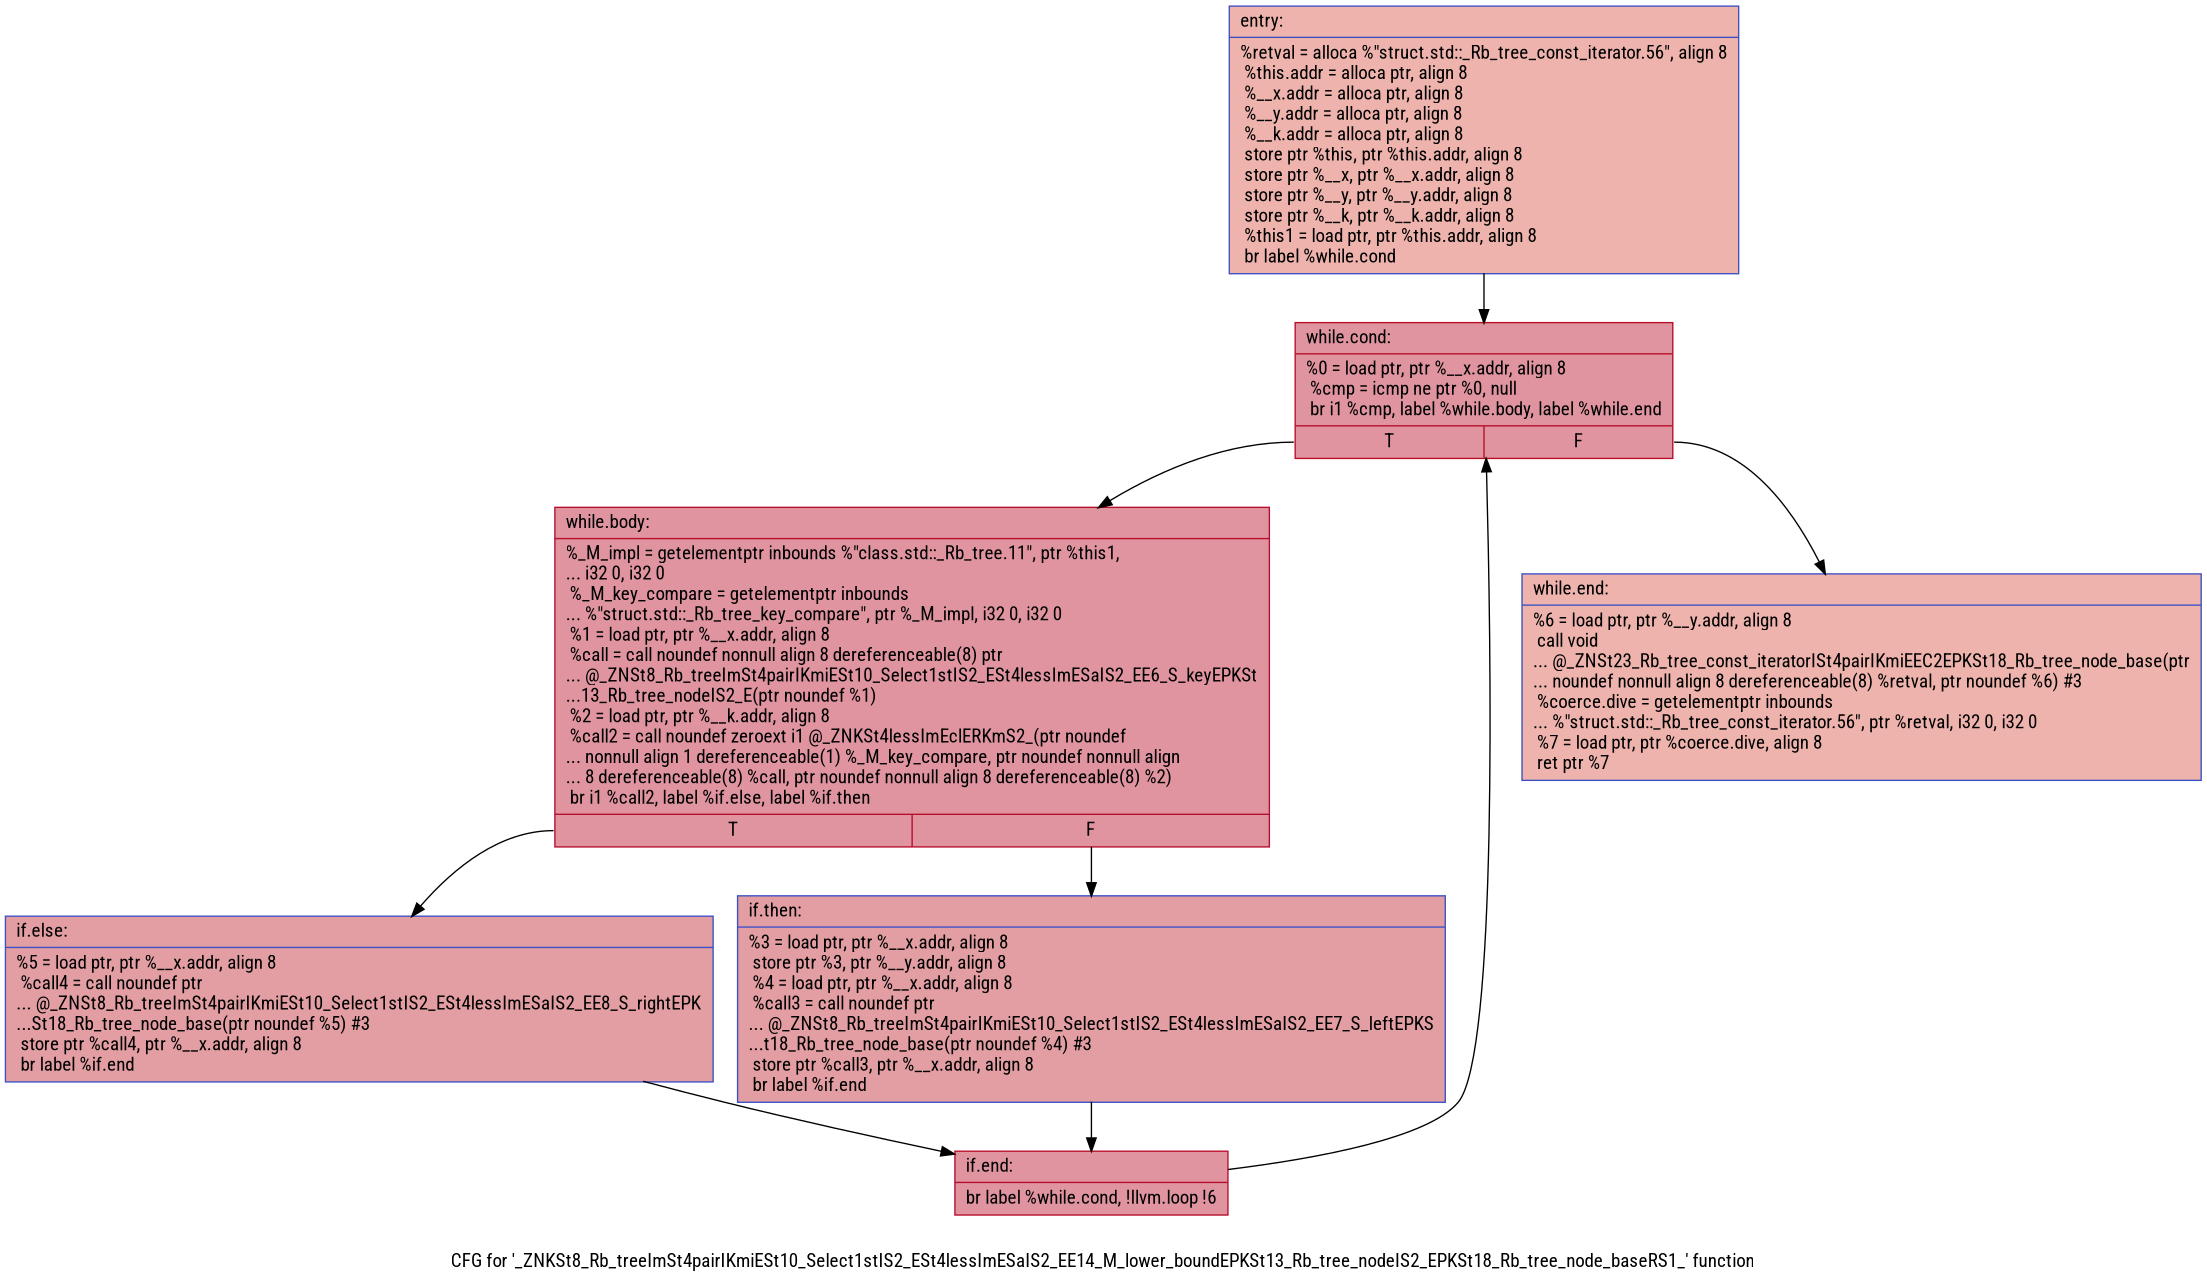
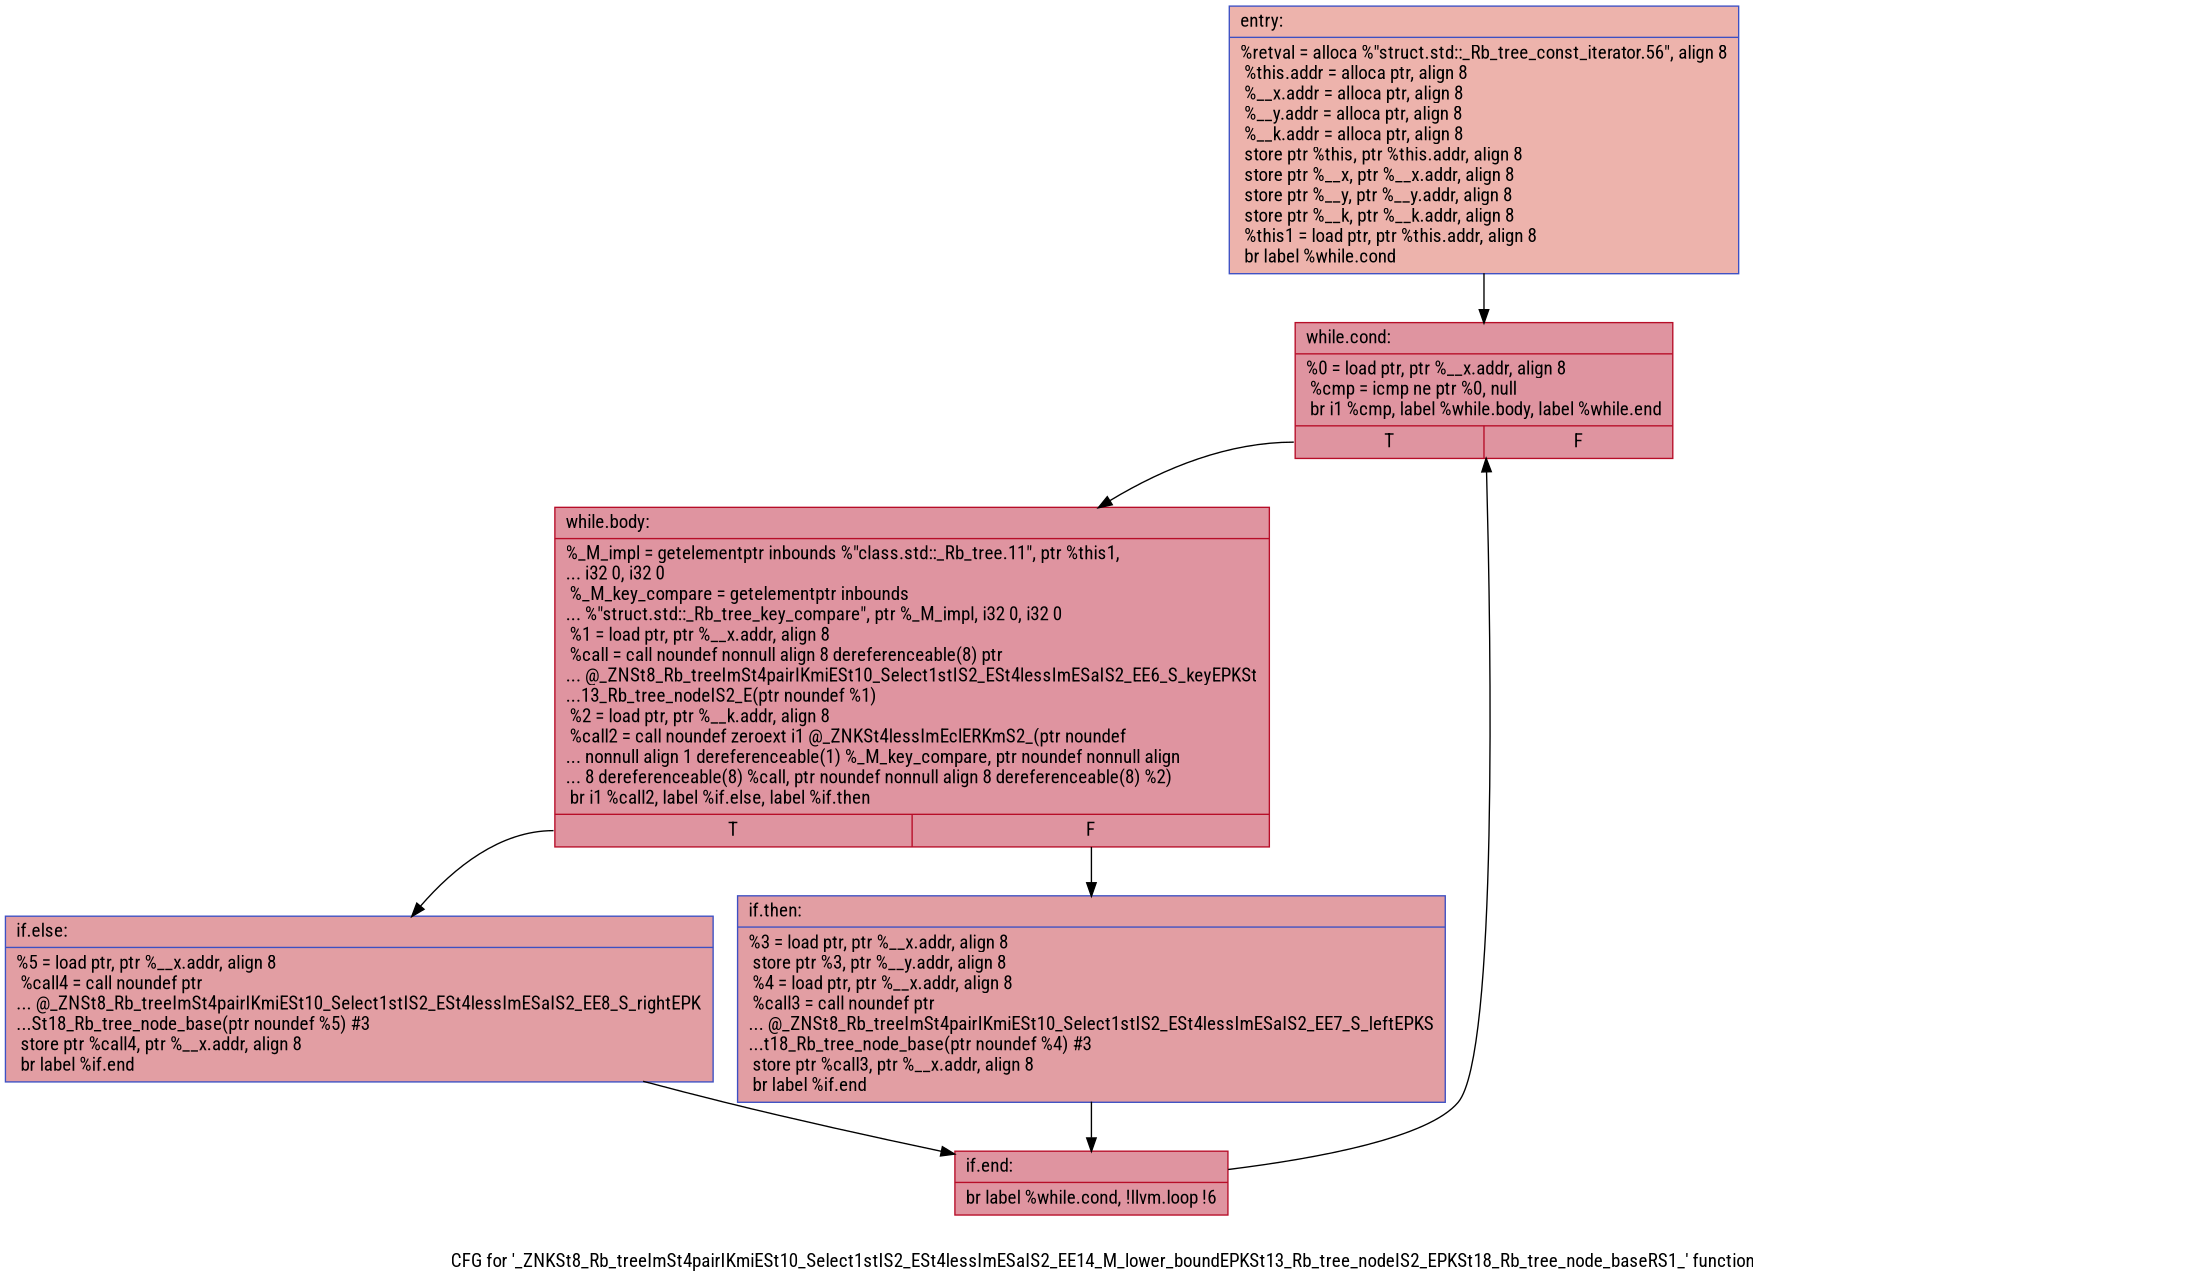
node "while.end:": removed
